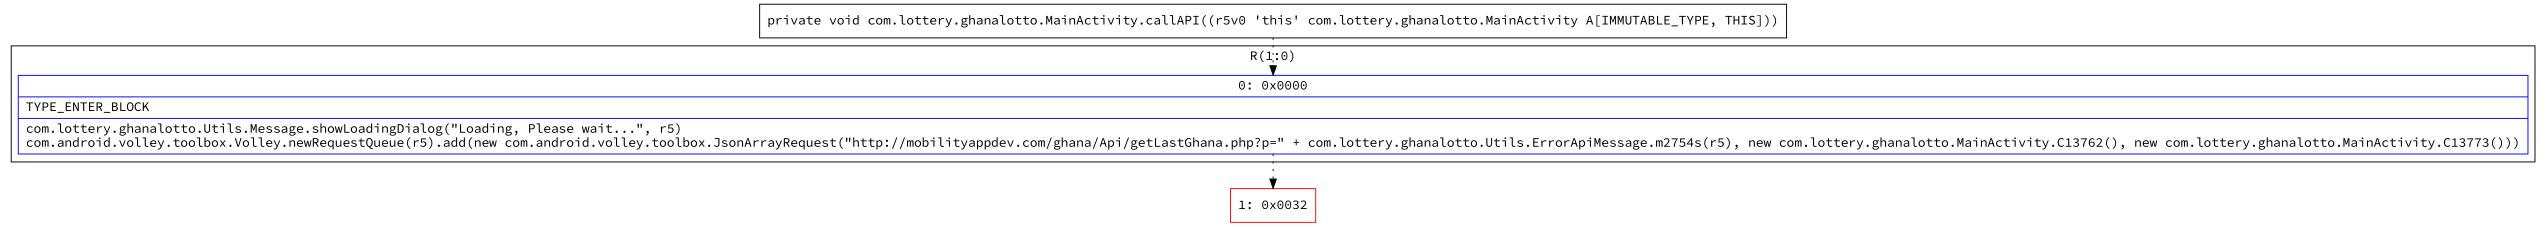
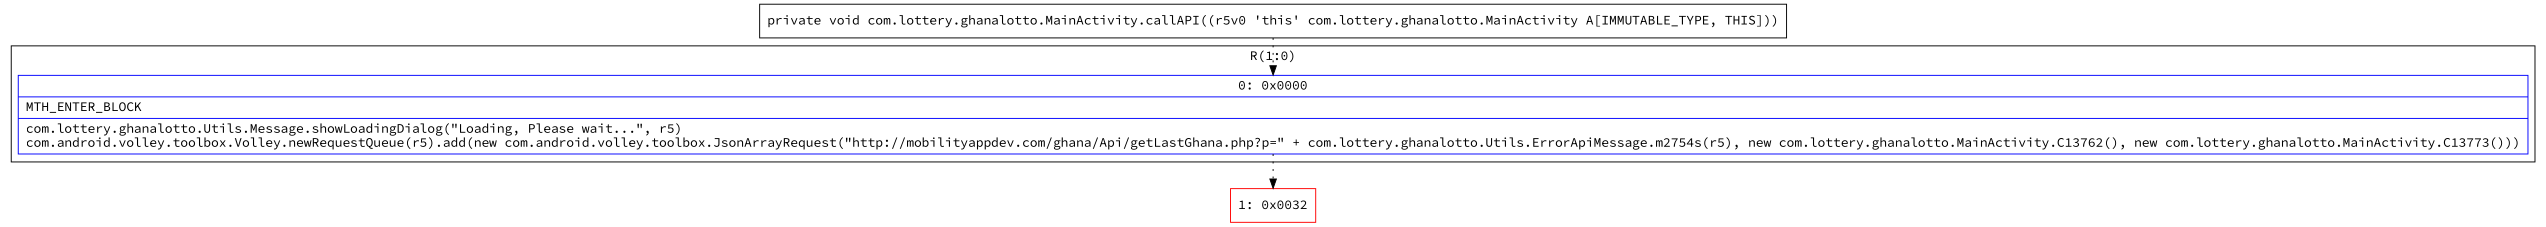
node "0: 0x0000": text "TYPE_ENTER_BLOCK" -> "MTH_ENTER_BLOCK"
